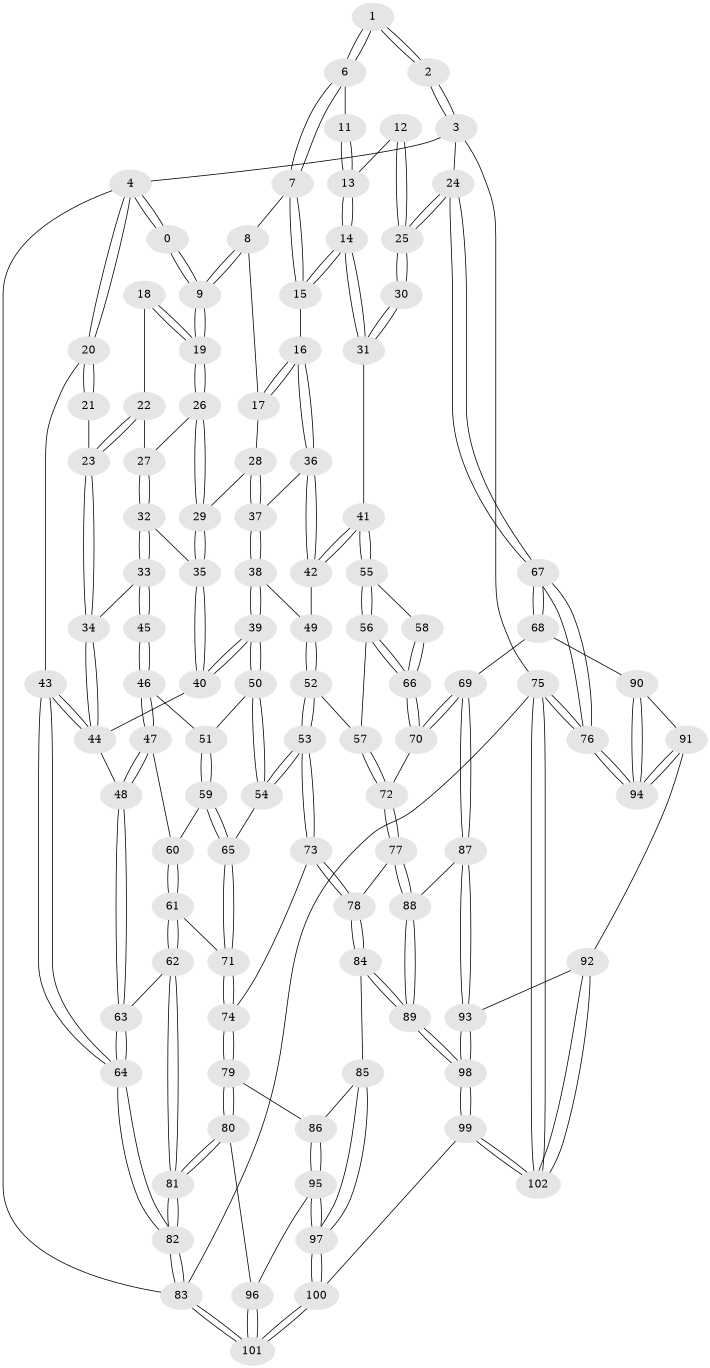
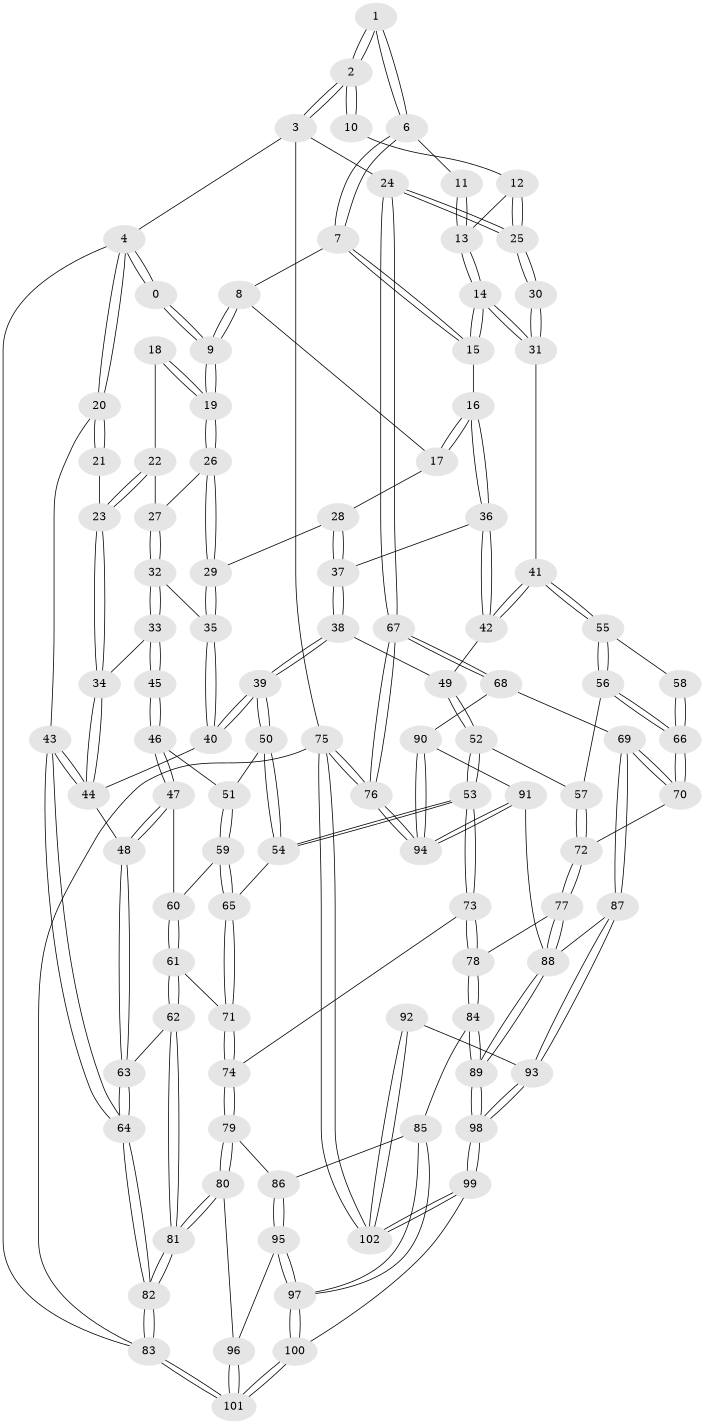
node "10": added
edge "91" -- "92": now "91" -- "88"
